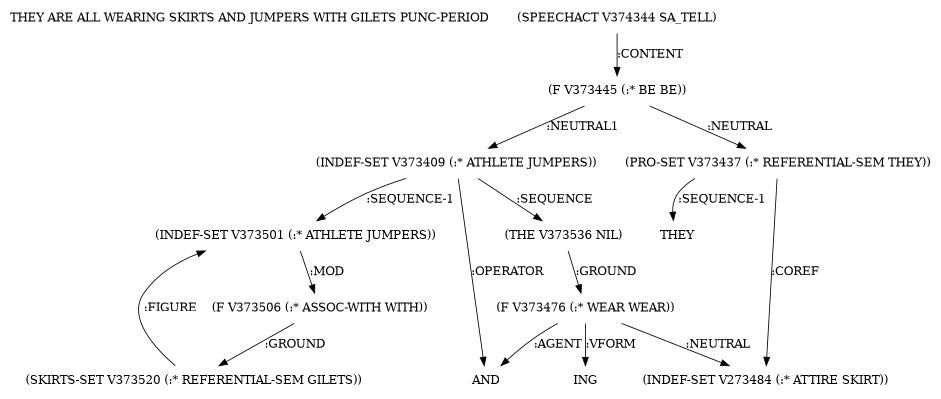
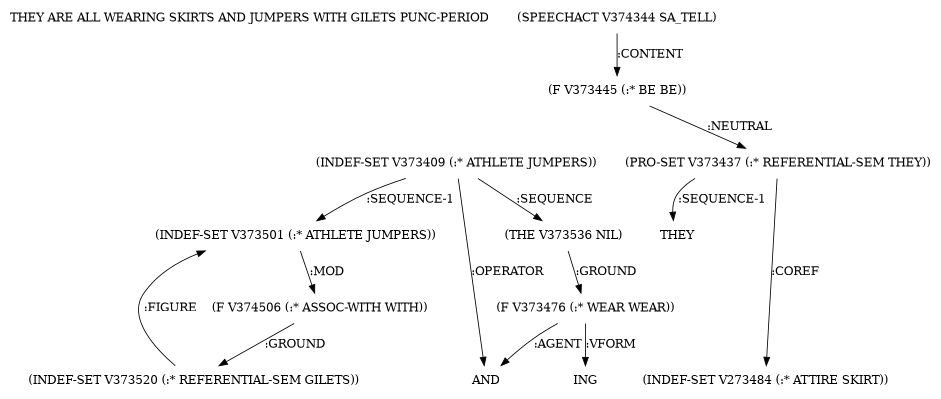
edge "(F V373445 (:* BE BE))" -> "(INDEF-SET V373409 (:* ATHLETE JUMPERS))": removed, label ":NEUTRAL1"
node "(F V373506 (:* ASSOC-WITH WITH))": label "(F V373506 (:* ASSOC-WITH WITH))" -> "(F V374506 (:* ASSOC-WITH WITH))"
edge "(F V373476 (:* WEAR WEAR))" -> "(INDEF-SET V273484 (:* ATTIRE SKIRT))": removed, label ":NEUTRAL"
node "(SKIRTS-SET V373520 (:* REFERENTIAL-SEM GILETS))": label "(SKIRTS-SET V373520 (:* REFERENTIAL-SEM GILETS))" -> "(INDEF-SET V373520 (:* REFERENTIAL-SEM GILETS))"
